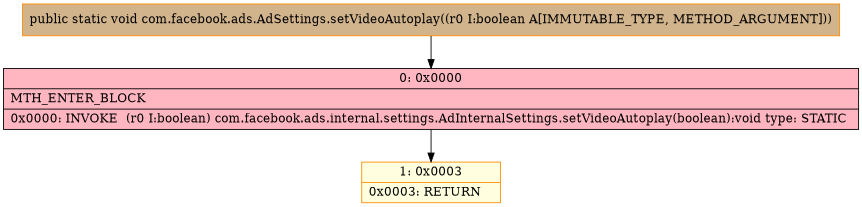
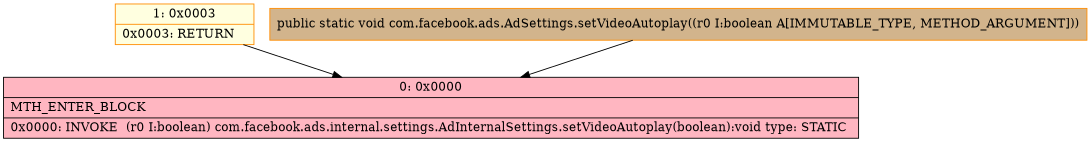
edge "0: 0x0000" -> "1: 0x0003": reversed
